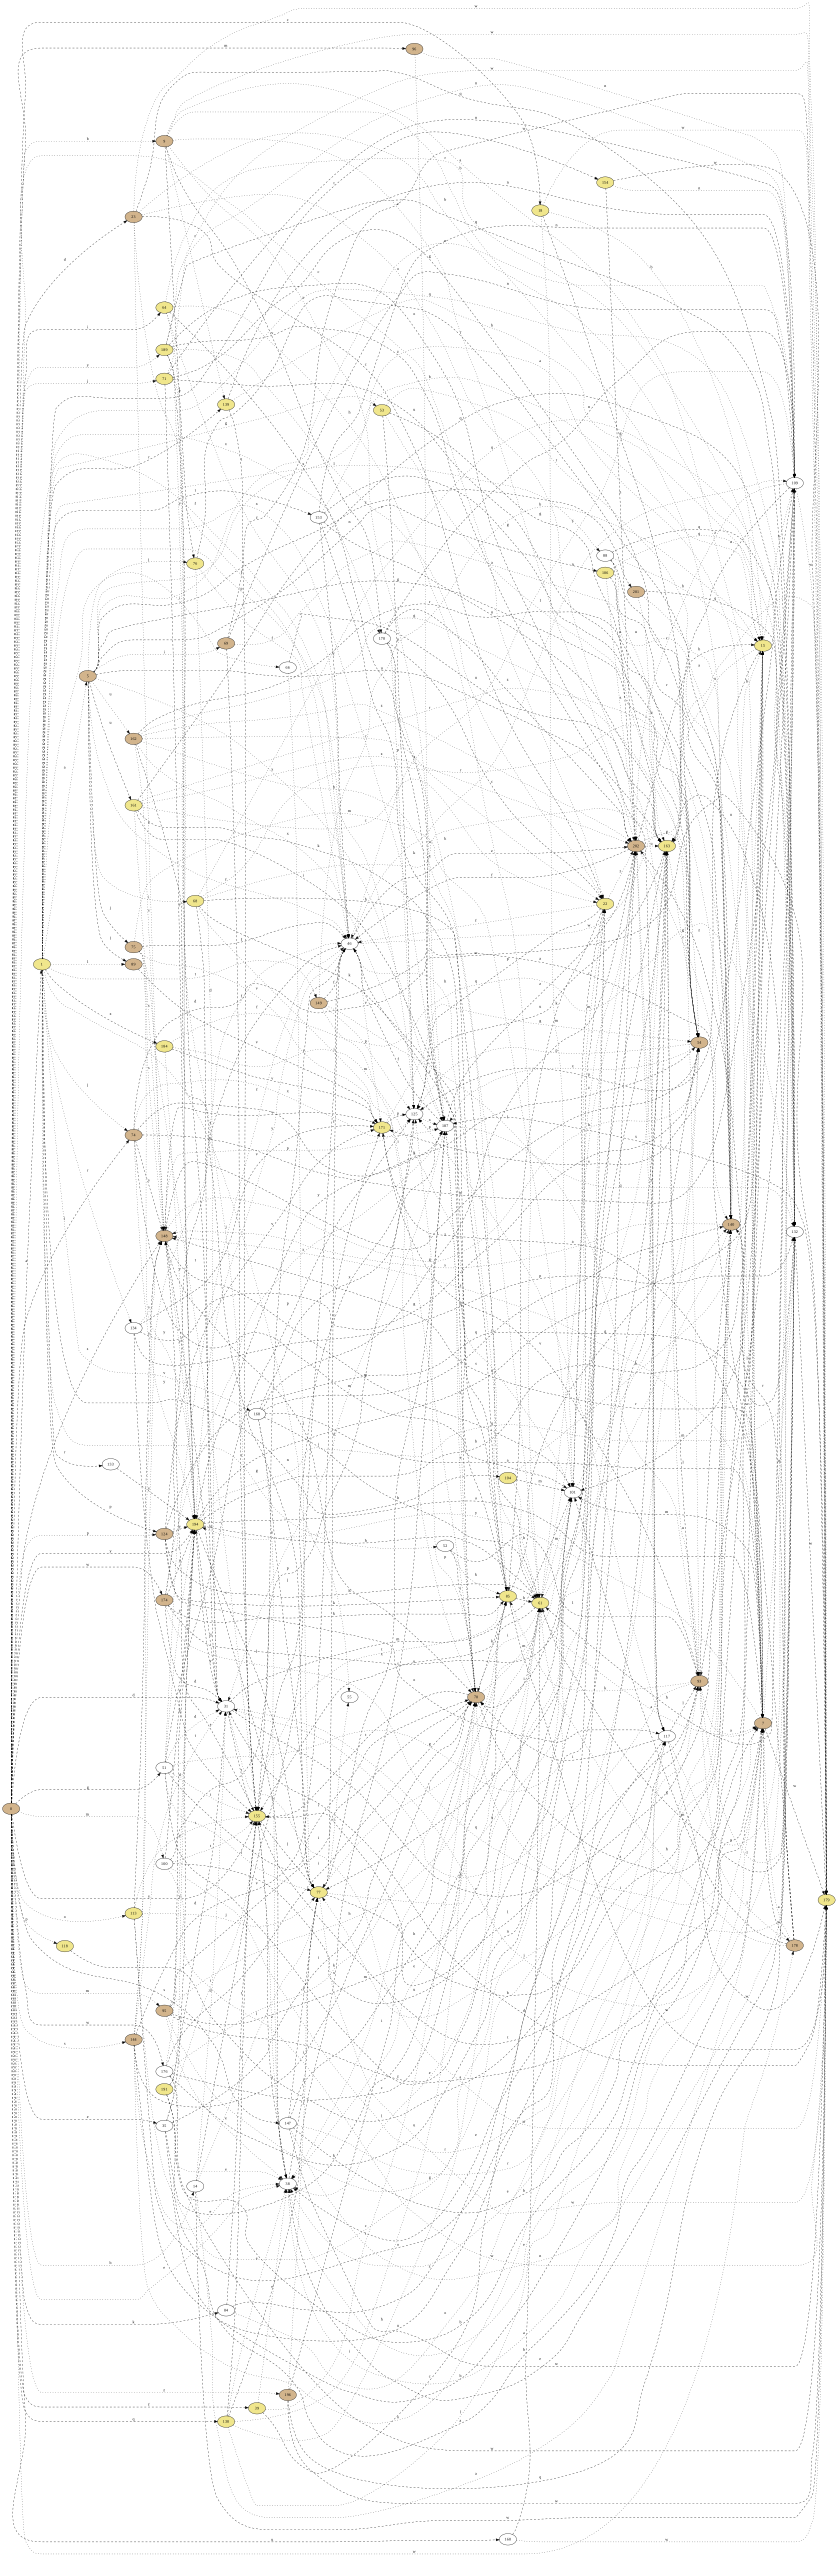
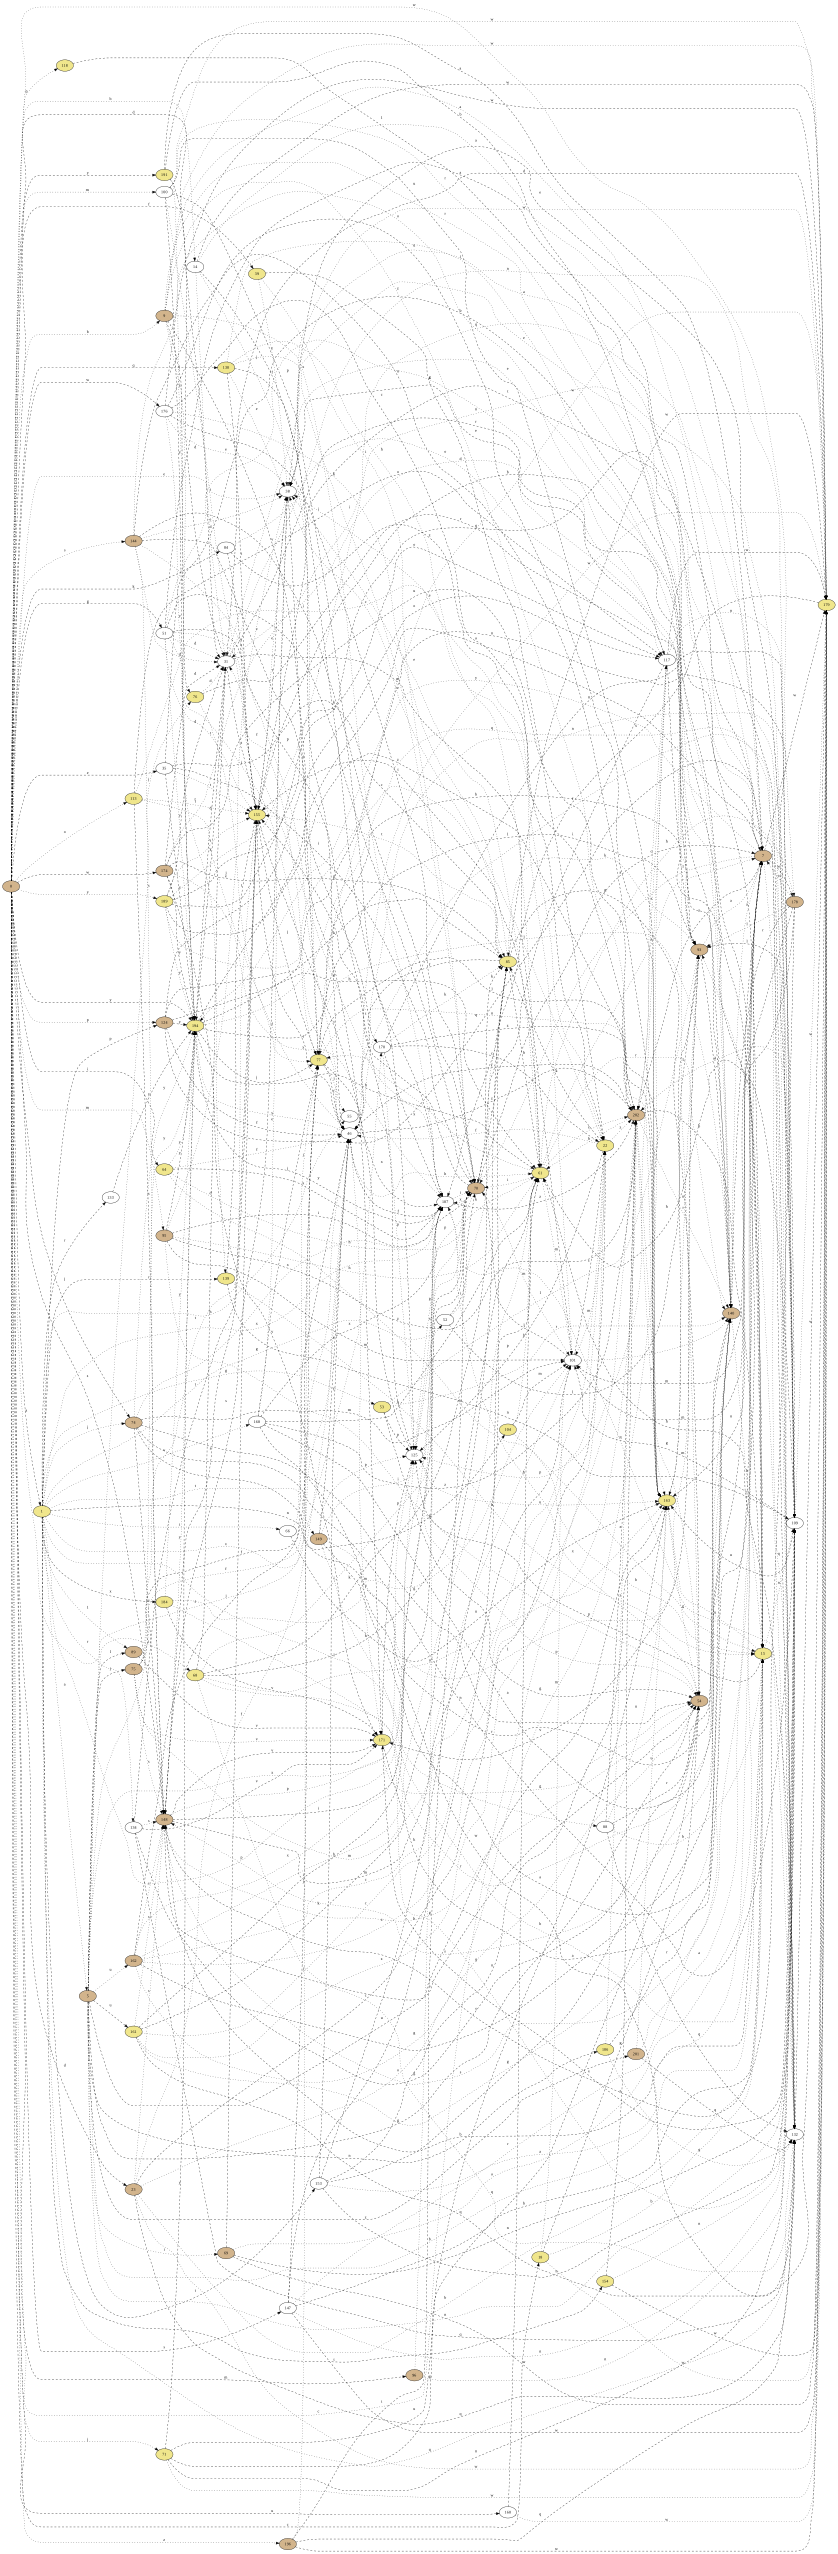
edge "125" -> "163": style dashed -> dotted
edge "0" -> "155": now "0" -> "191"
edge "148" -> "15": added, label "b"
